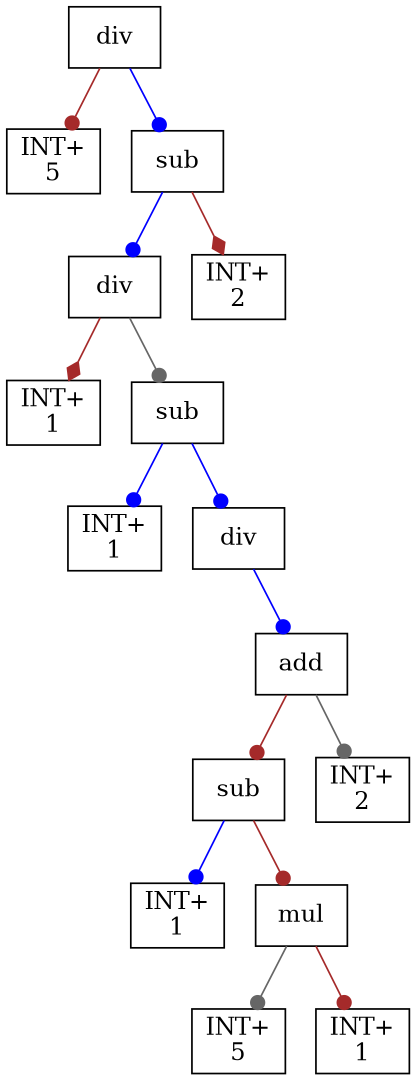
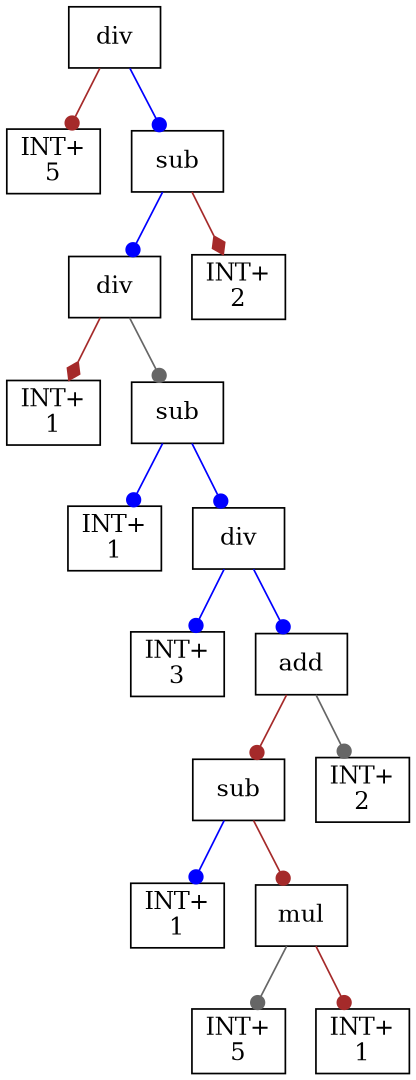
node "INT+ 3": added
